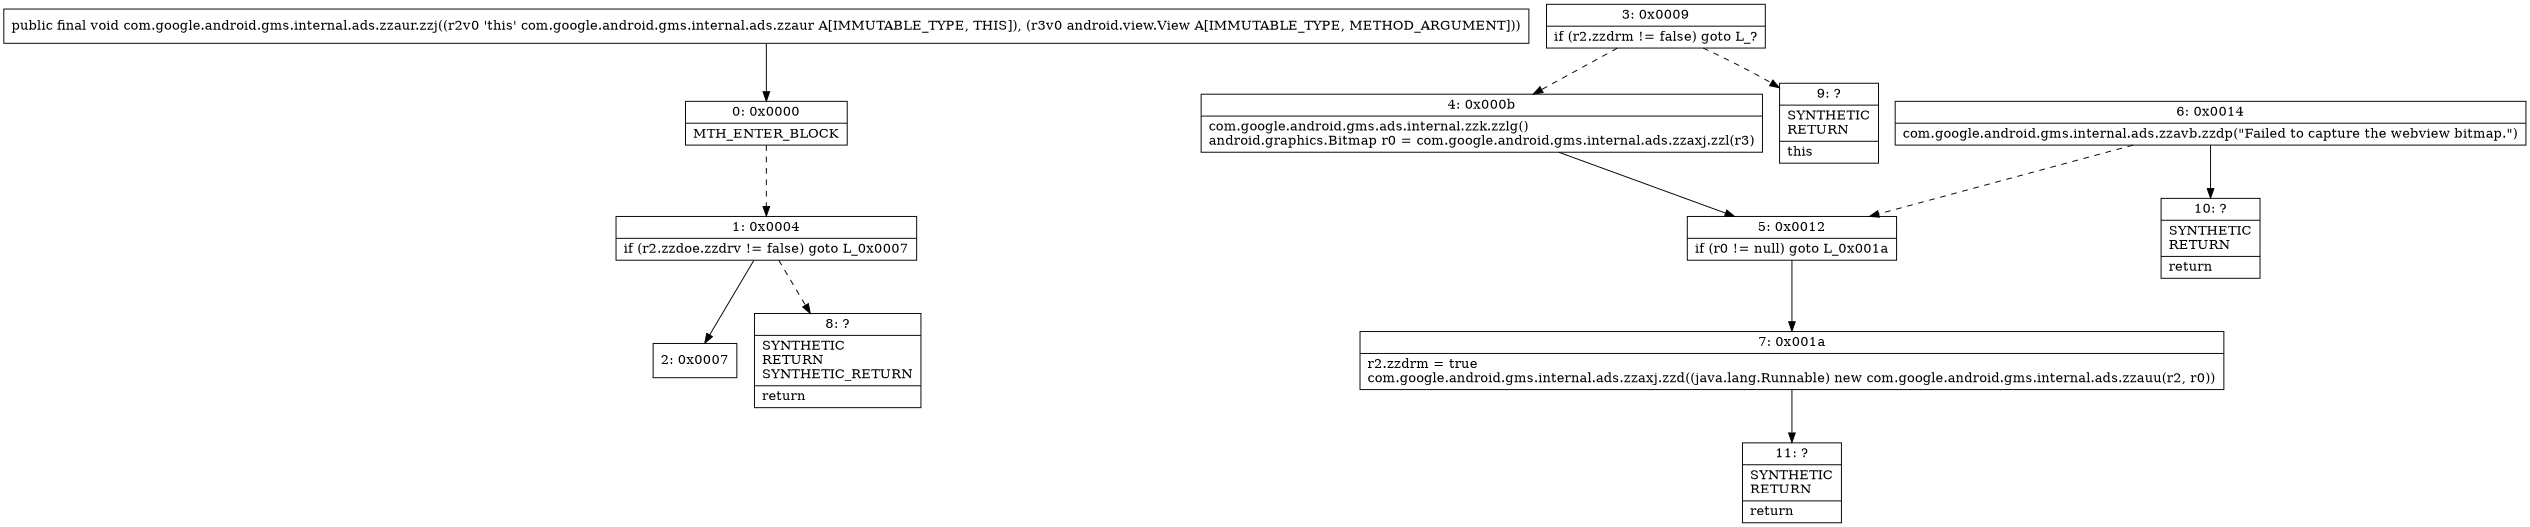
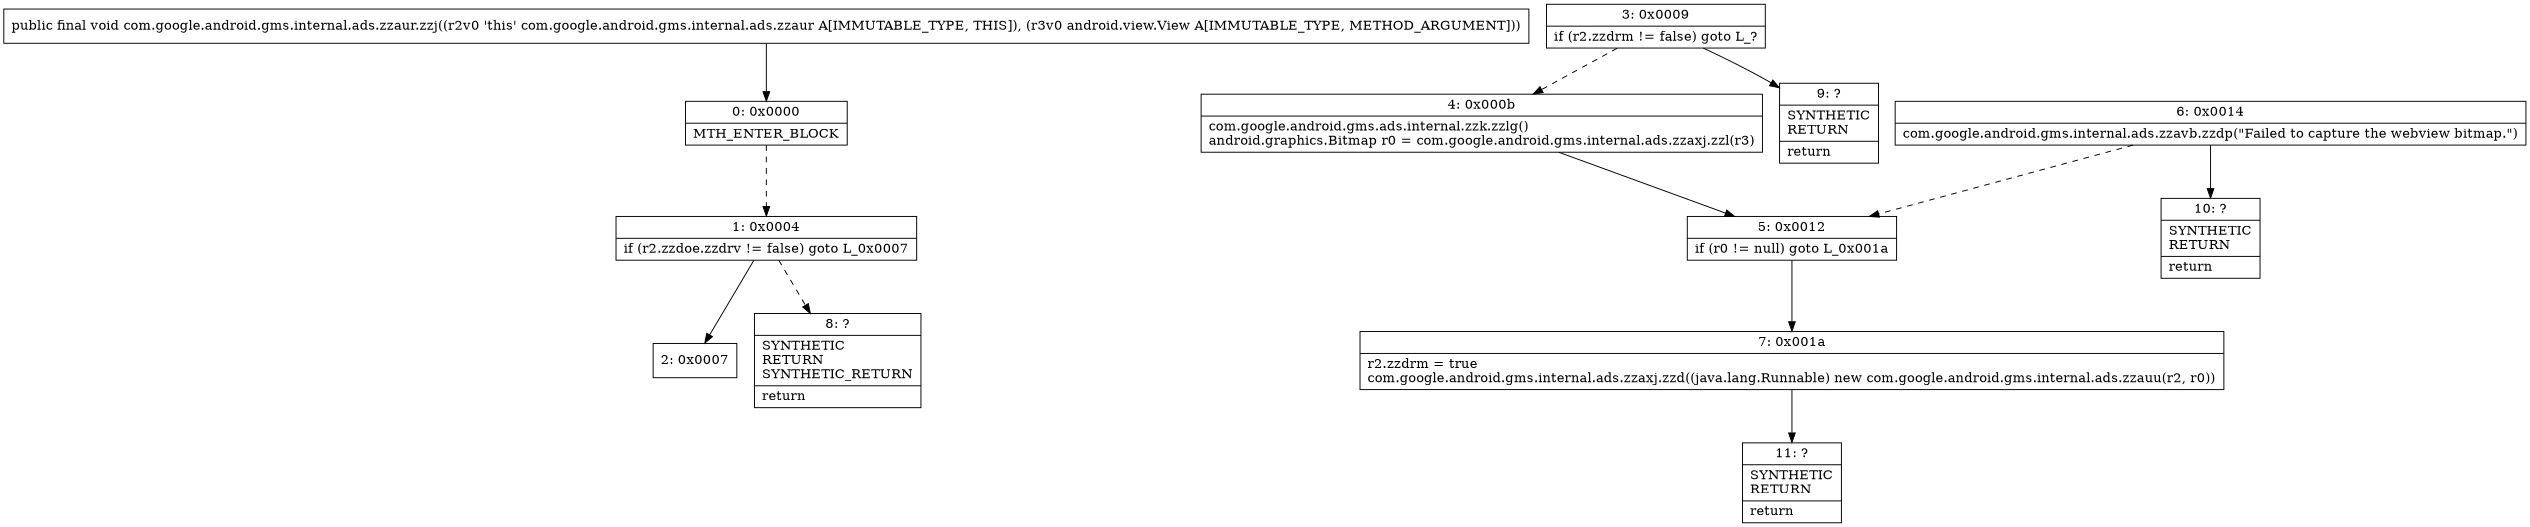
edge "3: 0x0009" -> "9: ?": style dashed -> solid
node "9: ?": text "this" -> "return"
